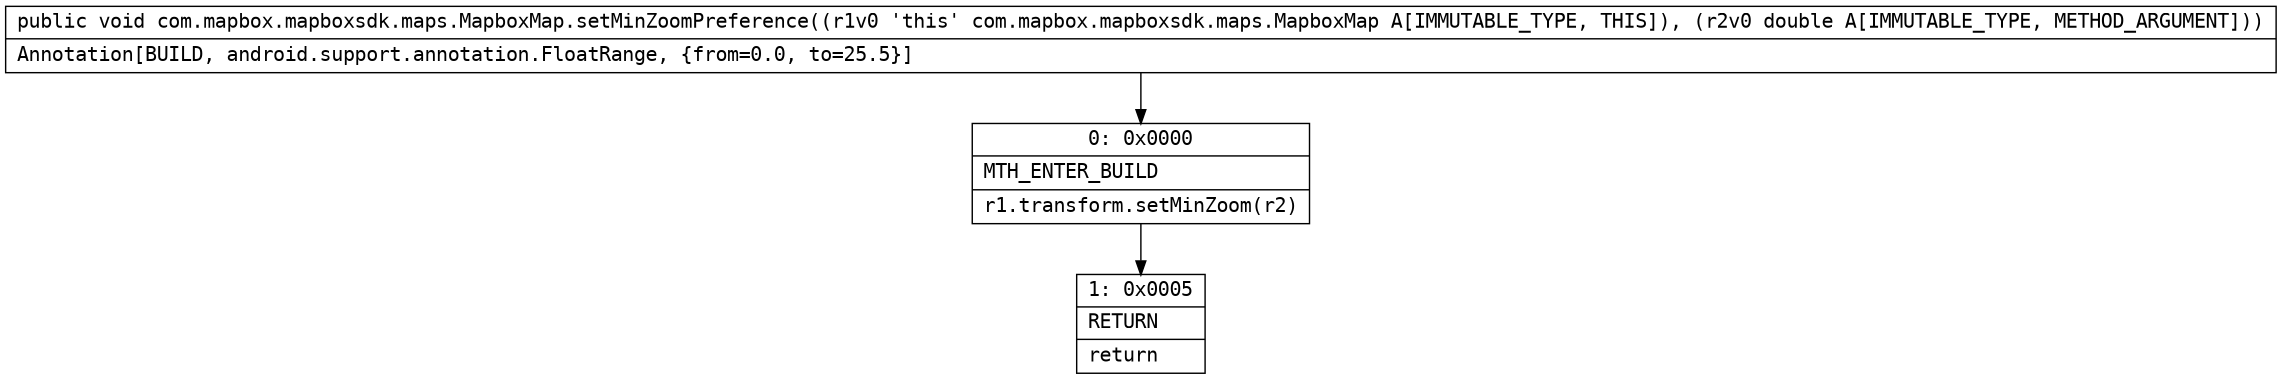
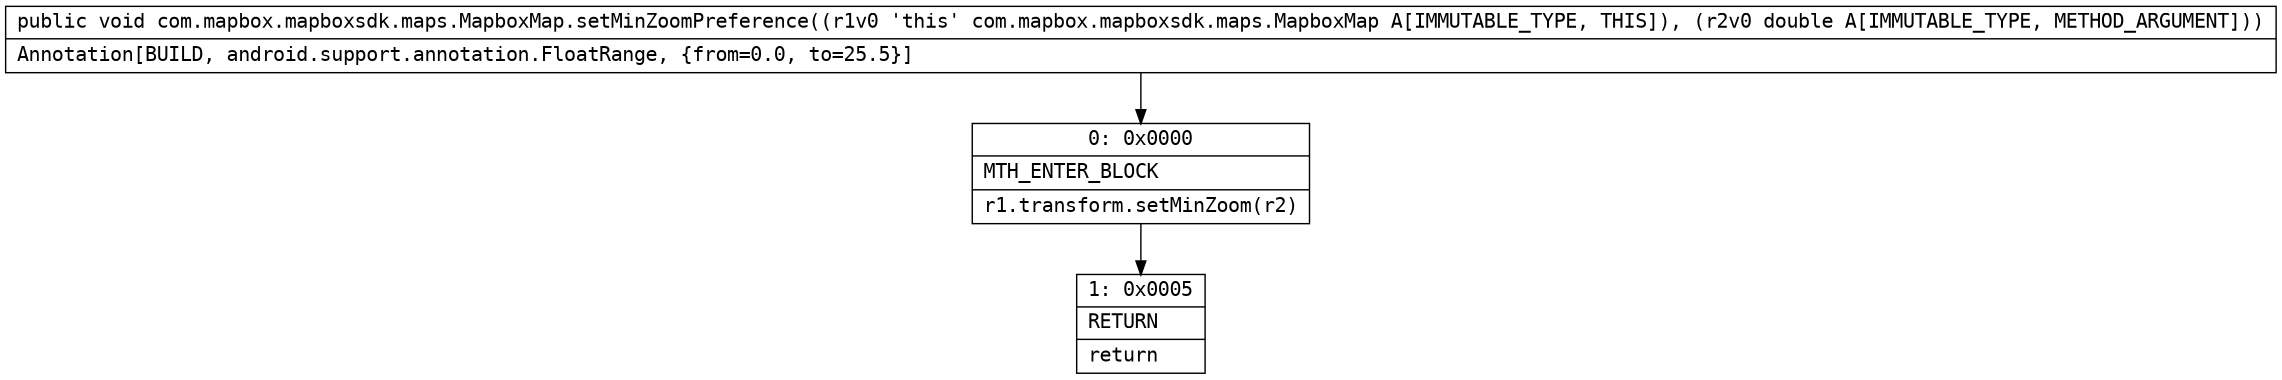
node "0: 0x0000": text "MTH_ENTER_BUILD" -> "MTH_ENTER_BLOCK"
